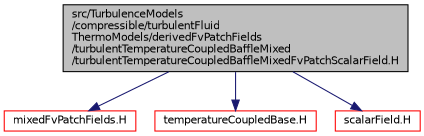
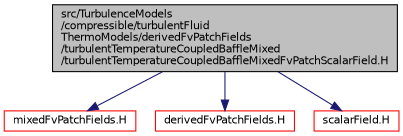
node "temperatureCoupledBase.H": label "temperatureCoupledBase.H" -> "derivedFvPatchFields.H"
